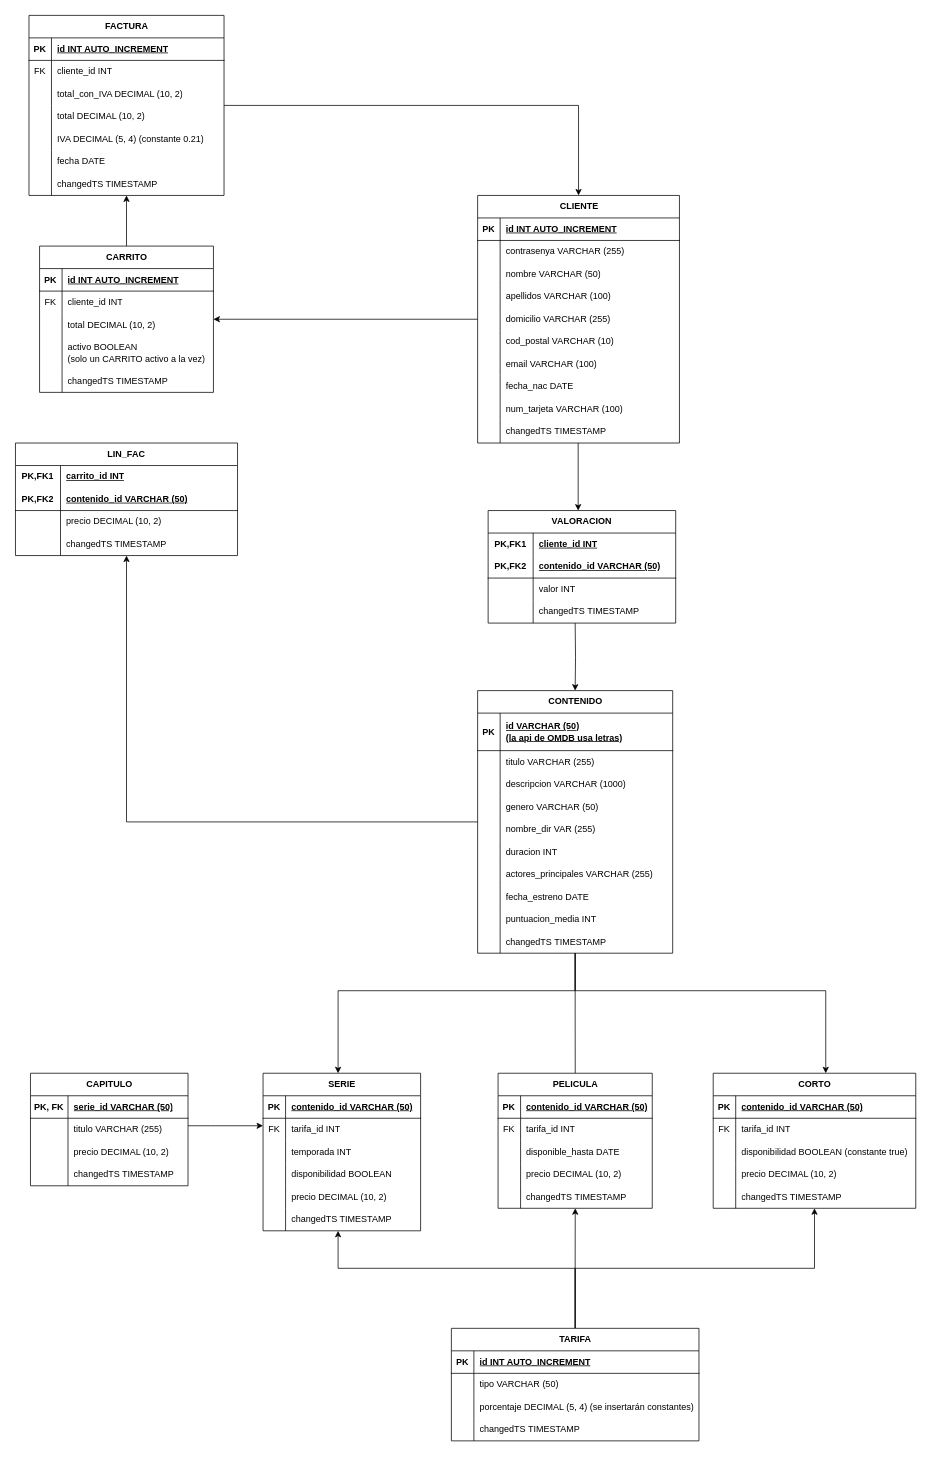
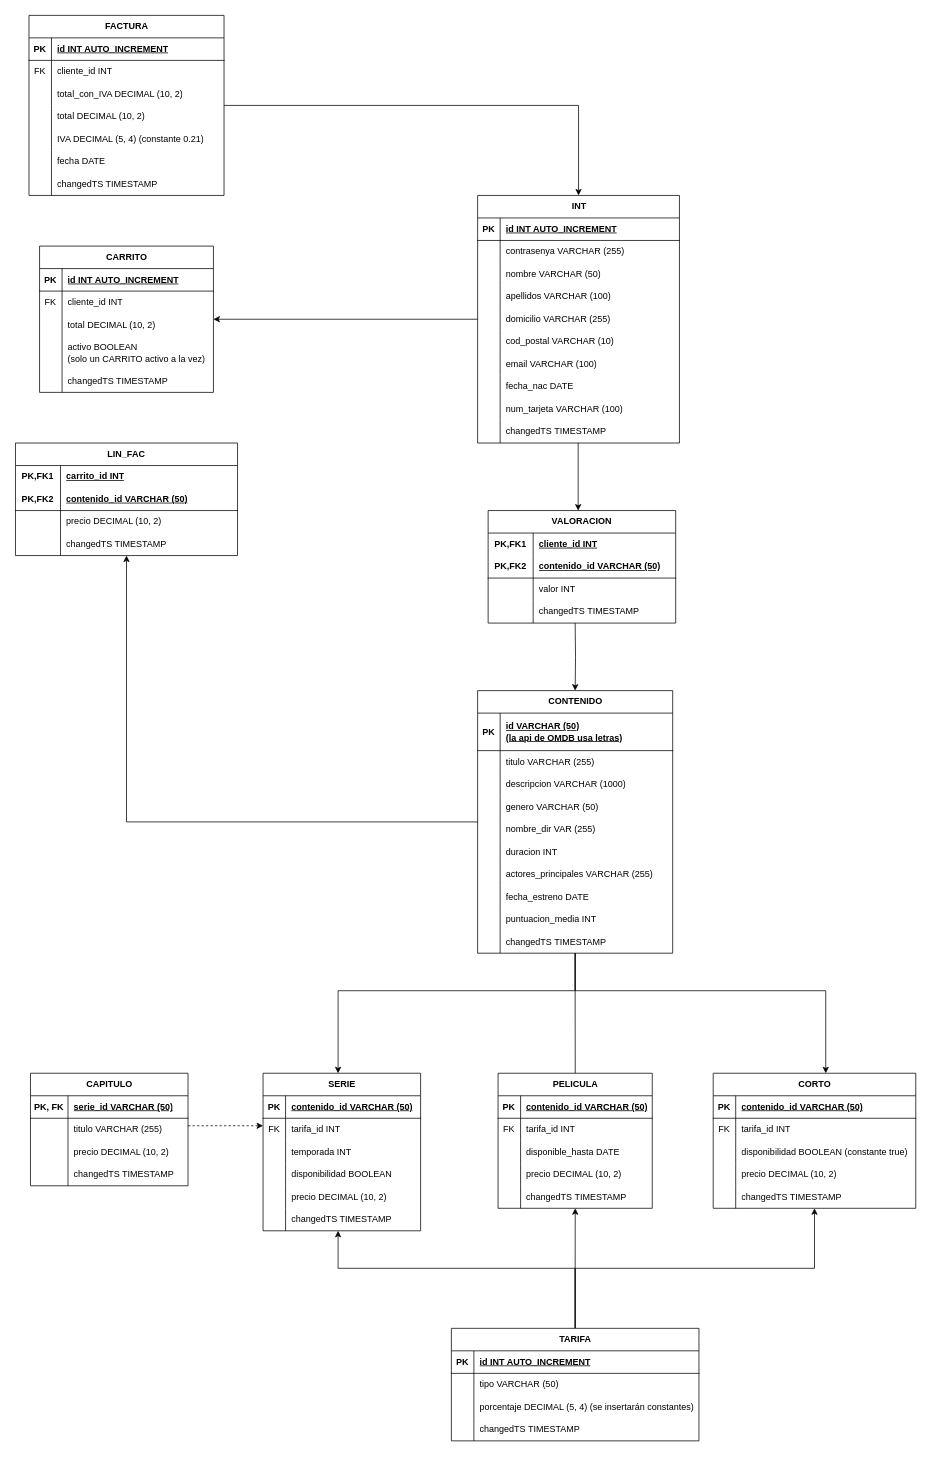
node "CLIENTE": label "CLIENTE" -> "INT"
edge "CARRITO" -> "FACTURA": removed
edge "CAPITULO" -> "SERIE": style solid -> dashed
